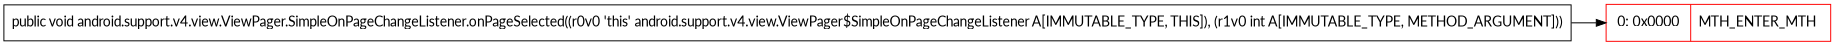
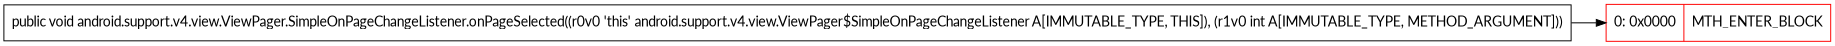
node "0: 0x0000": text "MTH_ENTER_MTH" -> "MTH_ENTER_BLOCK"
